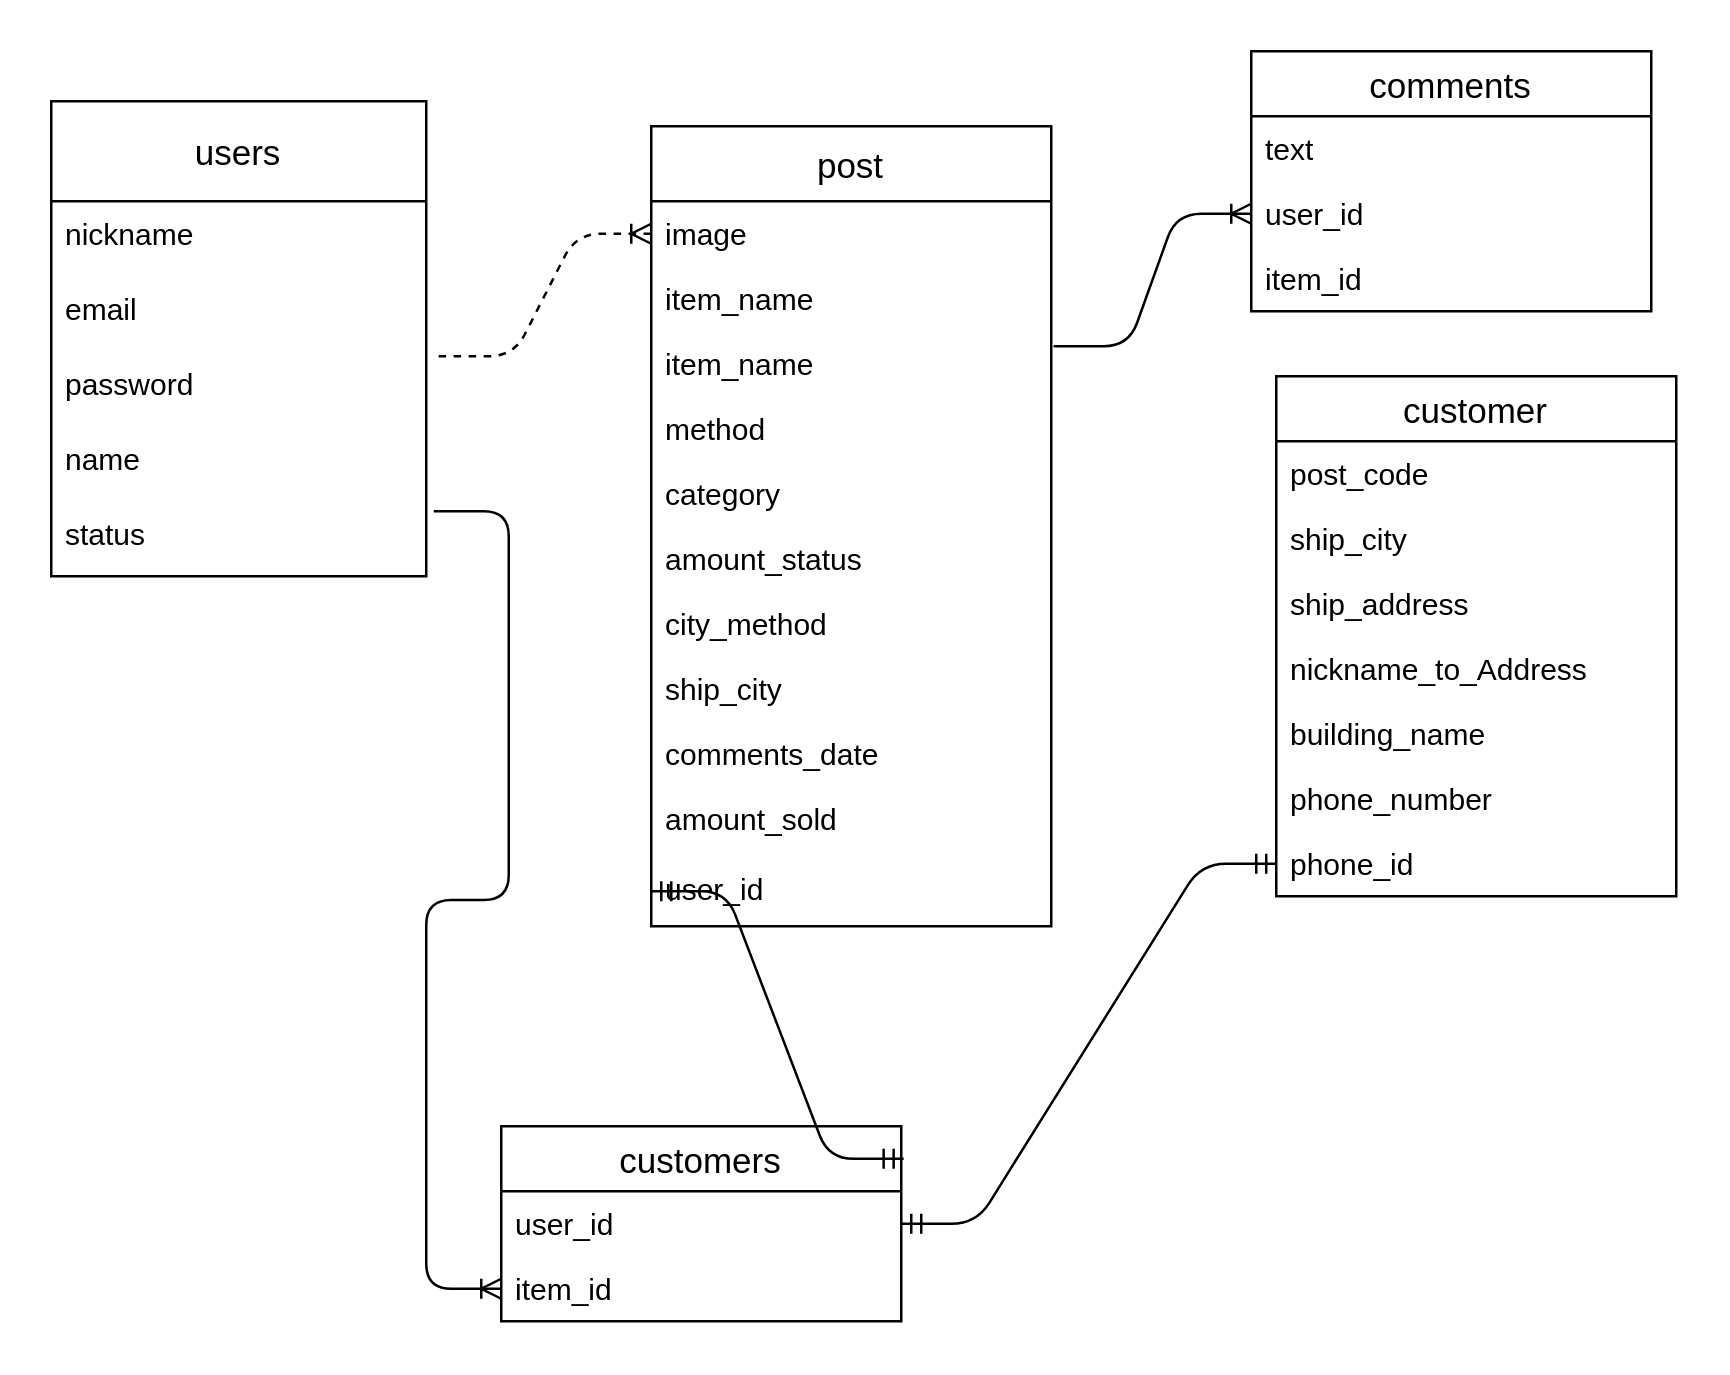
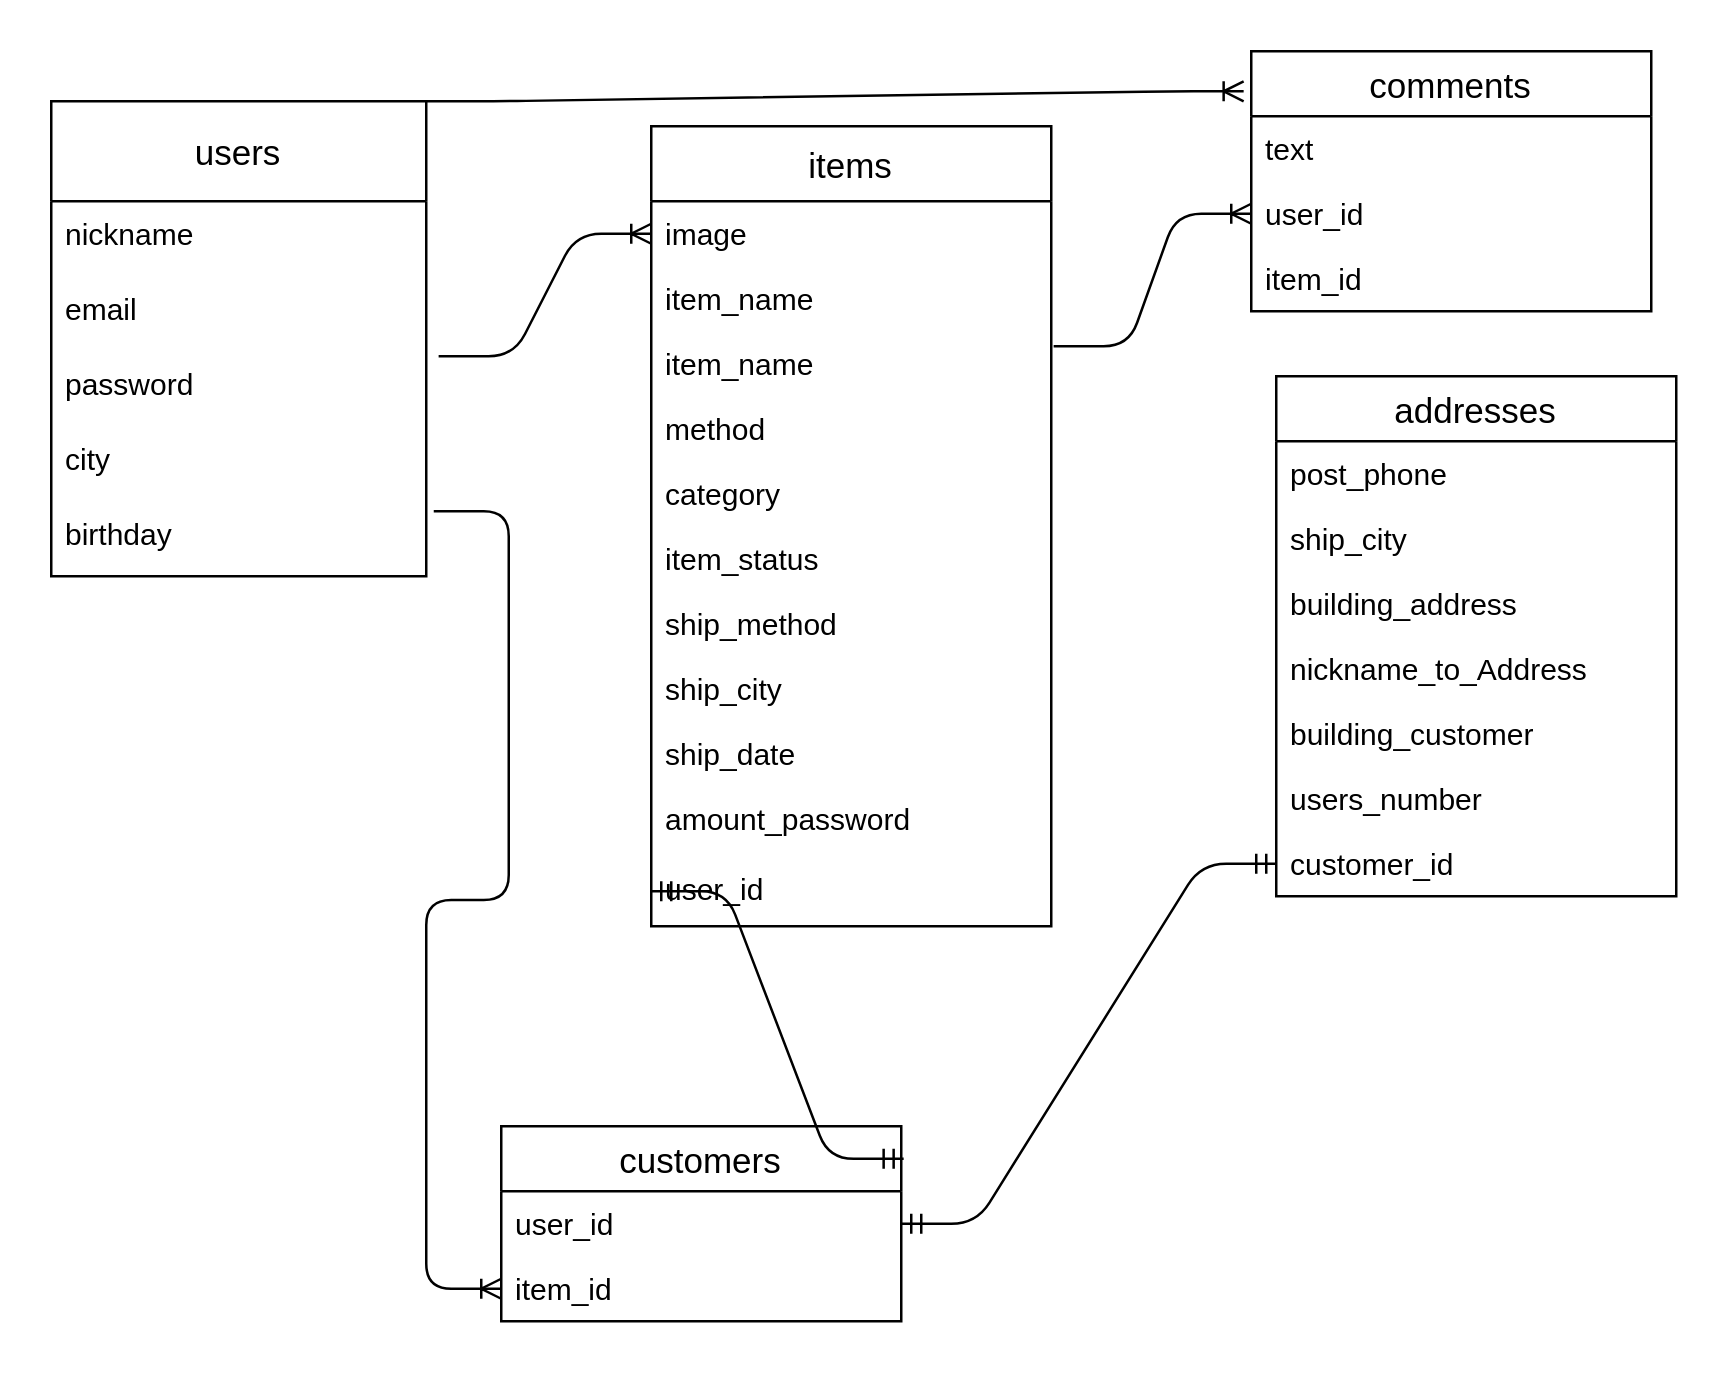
edge "users" -> "comments": added
node "post": label "post" -> "items"
edge "password" -> "image": style dashed -> solid
node "customer": label "customer" -> "addresses"
node "name": label "name" -> "city"
node "post_code": label "post_code" -> "post_phone"
node "status": label "status" -> "birthday"
node "amount_status": label "amount_status" -> "item_status"
node "ship_address": label "ship_address" -> "building_address"
node "city_method": label "city_method" -> "ship_method"
node "building_name": label "building_name" -> "building_customer"
node "comments_date": label "comments_date" -> "ship_date"
node "phone_number": label "phone_number" -> "users_number"
node "amount_sold": label "amount_sold" -> "amount_password"
node "phone_id": label "phone_id" -> "customer_id"
